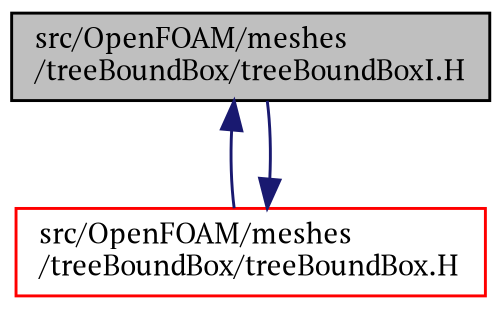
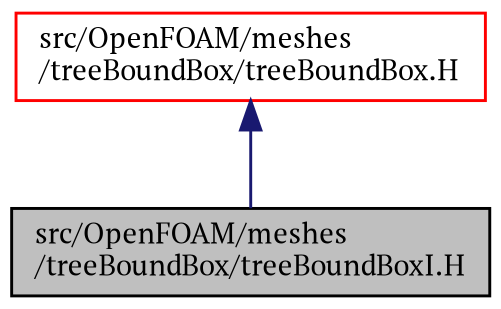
edge "src/OpenFOAM/meshes /treeBoundBox/treeBoundBox.H" -> "src/OpenFOAM/meshes /treeBoundBox/treeBoundBoxI.H": removed
